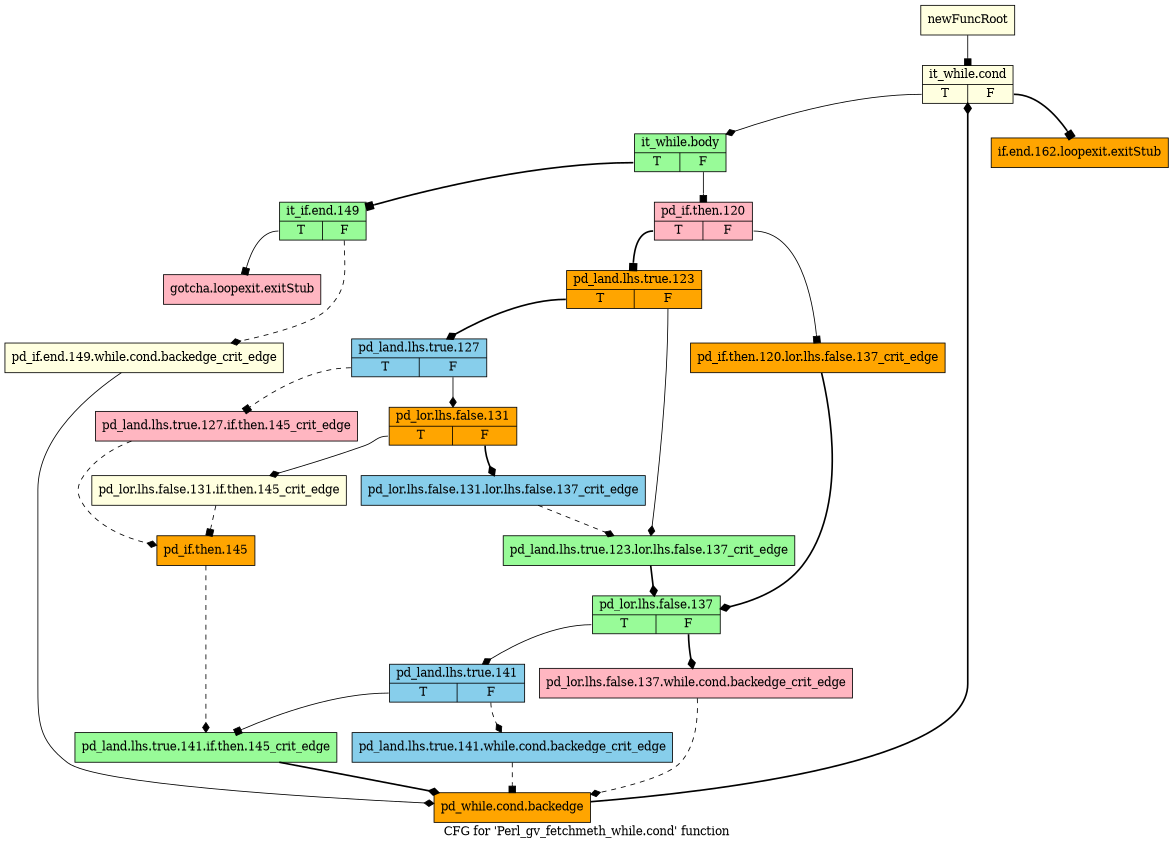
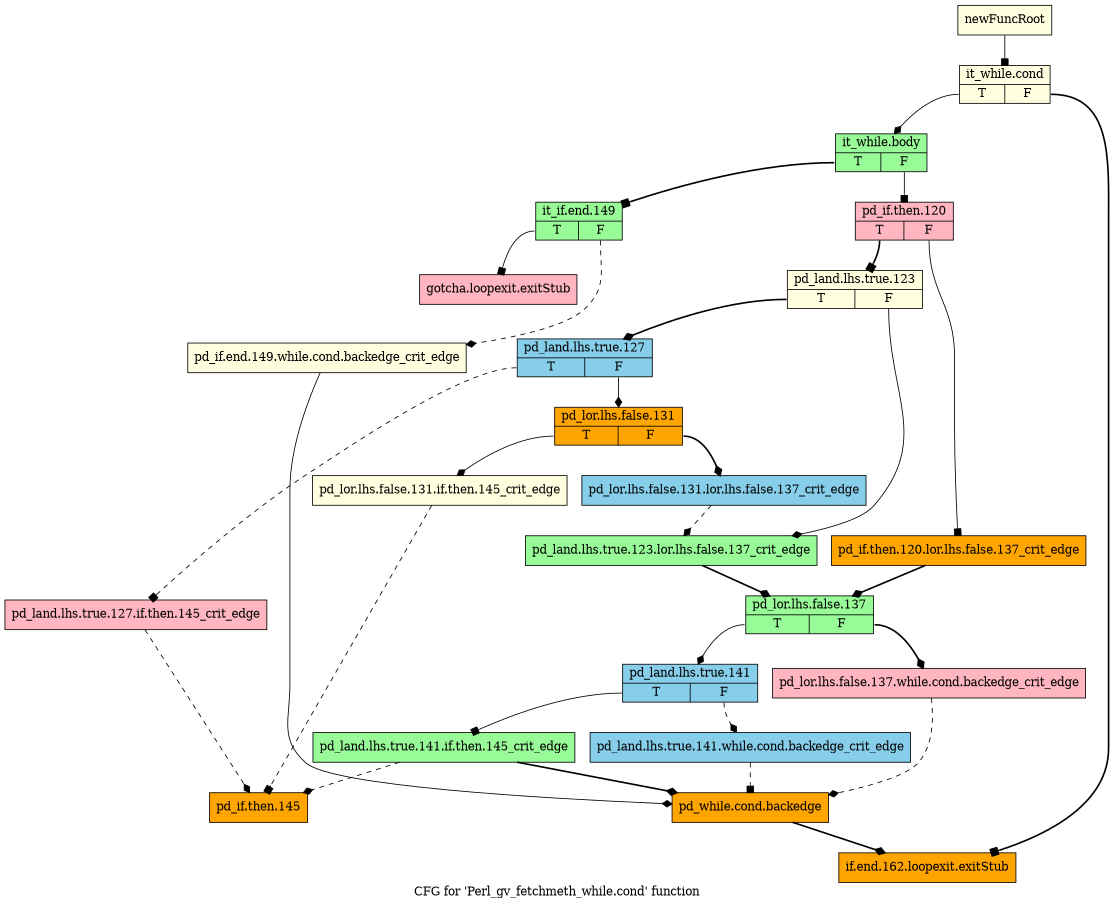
node "pd_land.lhs.true.123": fillcolor orange -> lightyellow
edge "pd_while.cond.backedge" -> "it_while.cond": now "pd_while.cond.backedge" -> "if.end.162.loopexit.exitStub"
edge "pd_if.then.145" -> "pd_land.lhs.true.141.if.then.145_crit_edge": reversed
